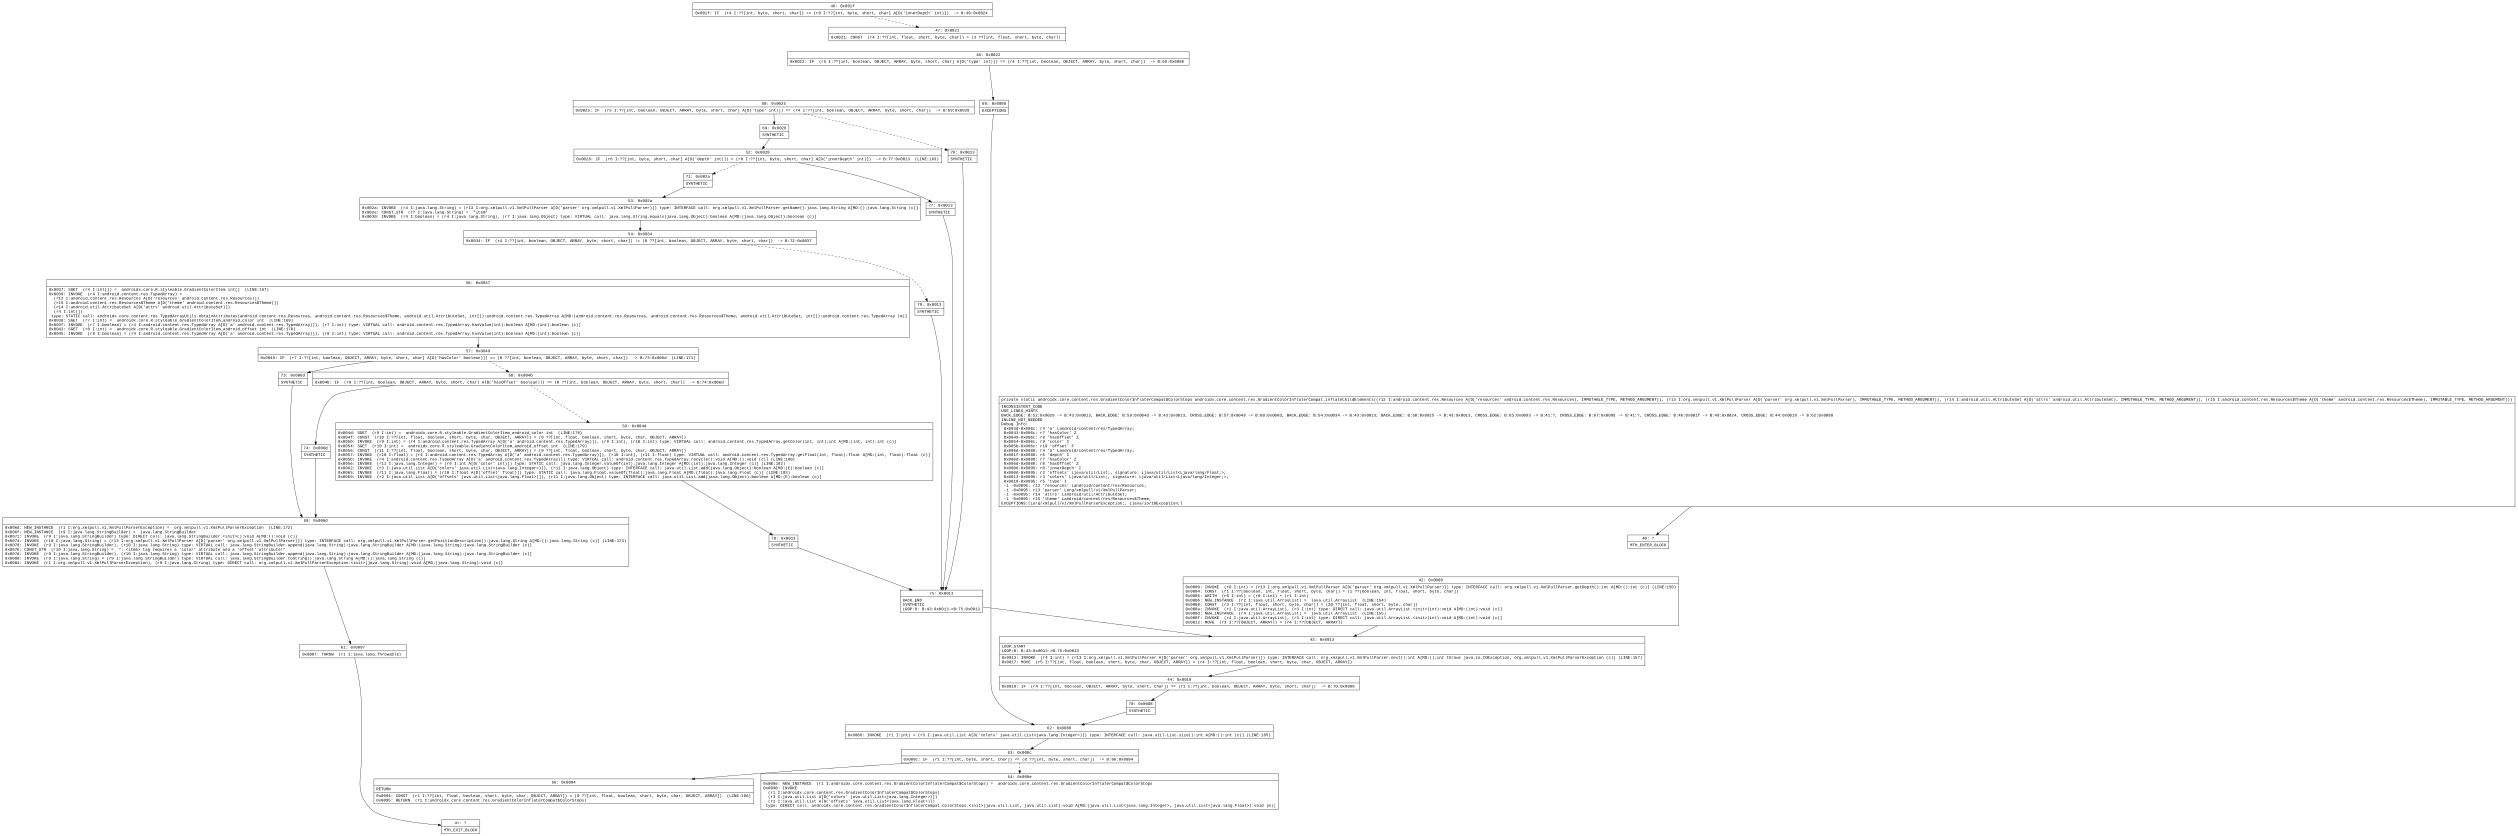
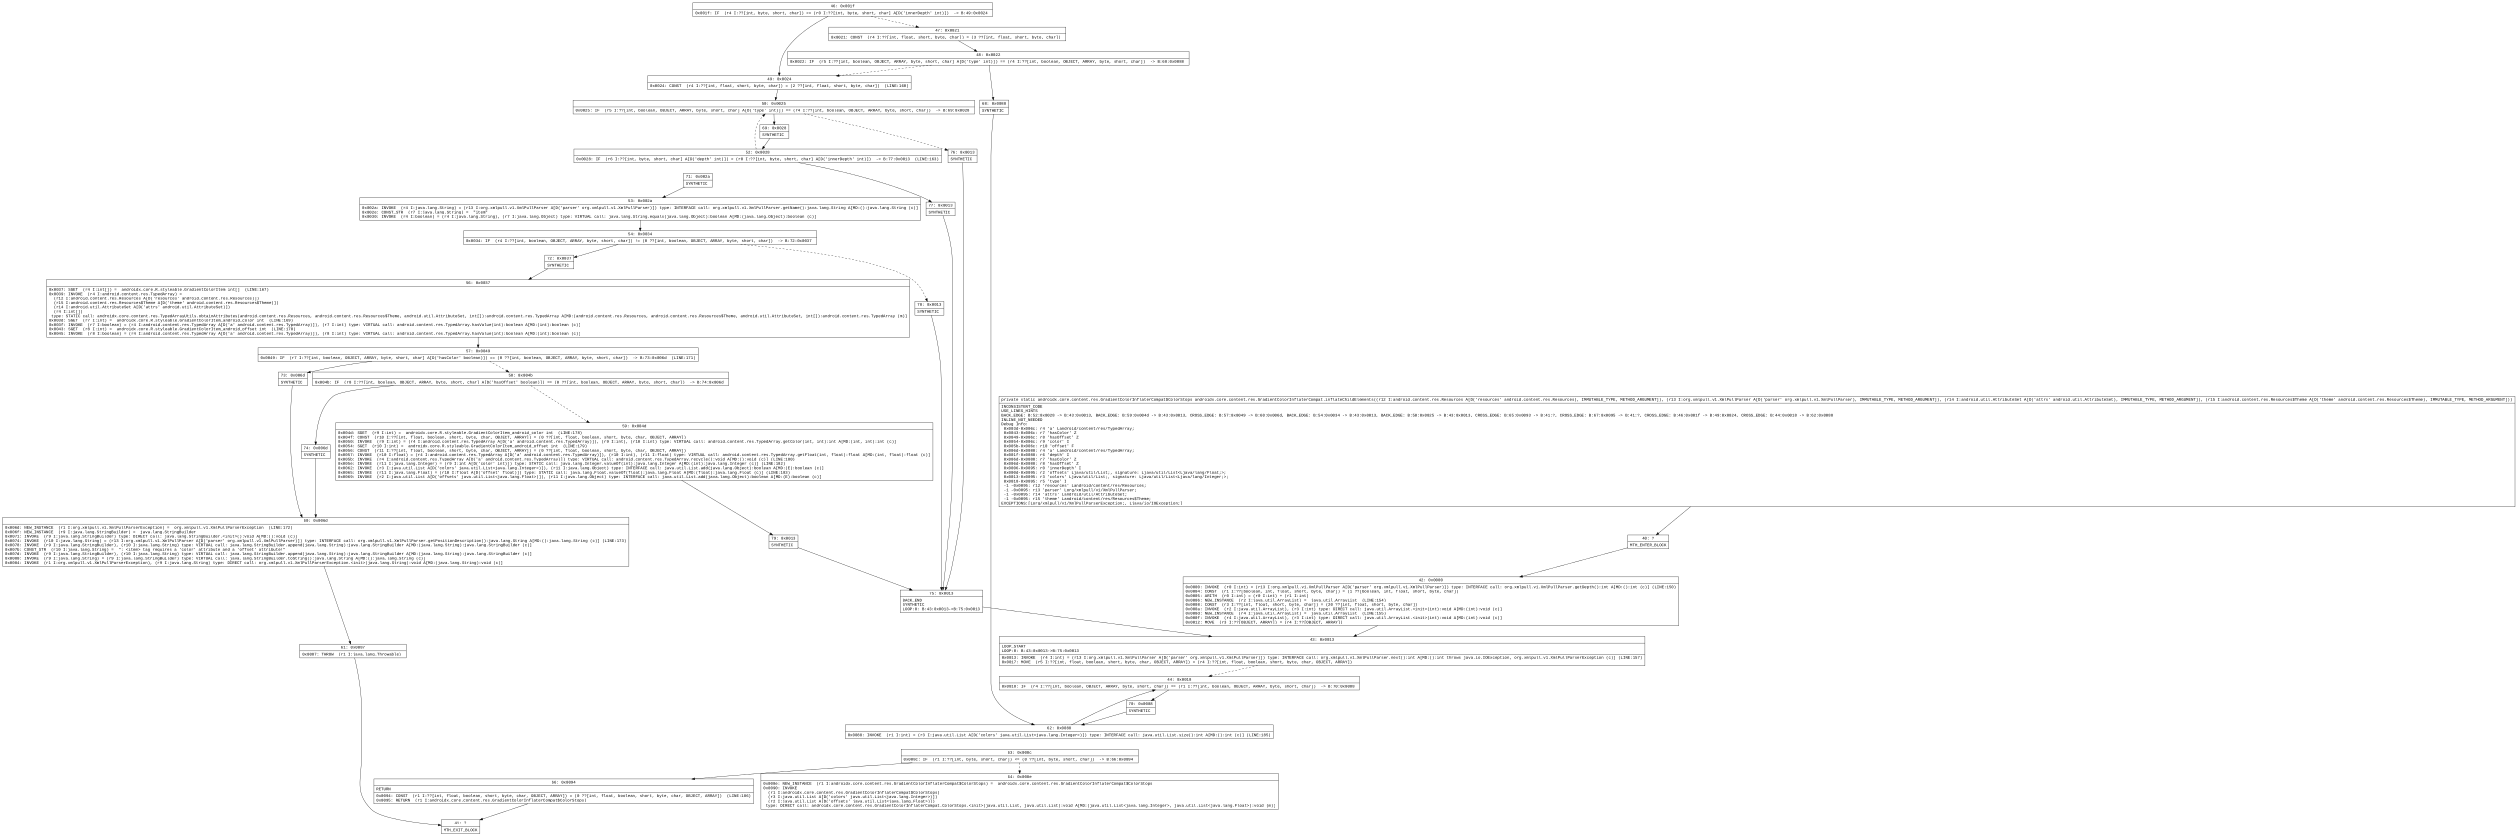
edge "47: 0x0021" -> "48: 0x0022": added
node "49: 0x0024": added
node "68: 0x0088": text "EXCEPTIONS" -> "SYNTHETIC"
edge "52: 0x0028" -> "71: 0x002a": now "52: 0x0028" -> "50: 0x0025"
node "72: 0x0037": added
edge "40: ?" -> "42: 0x0000": added
edge "43: 0x0013" -> "44: 0x0018": style solid -> dashed
edge "62: 0x0088" -> "63: 0x008c": now "62: 0x0088" -> "44: 0x0018"
edge "66: 0x0094" -> "41: ?": added
